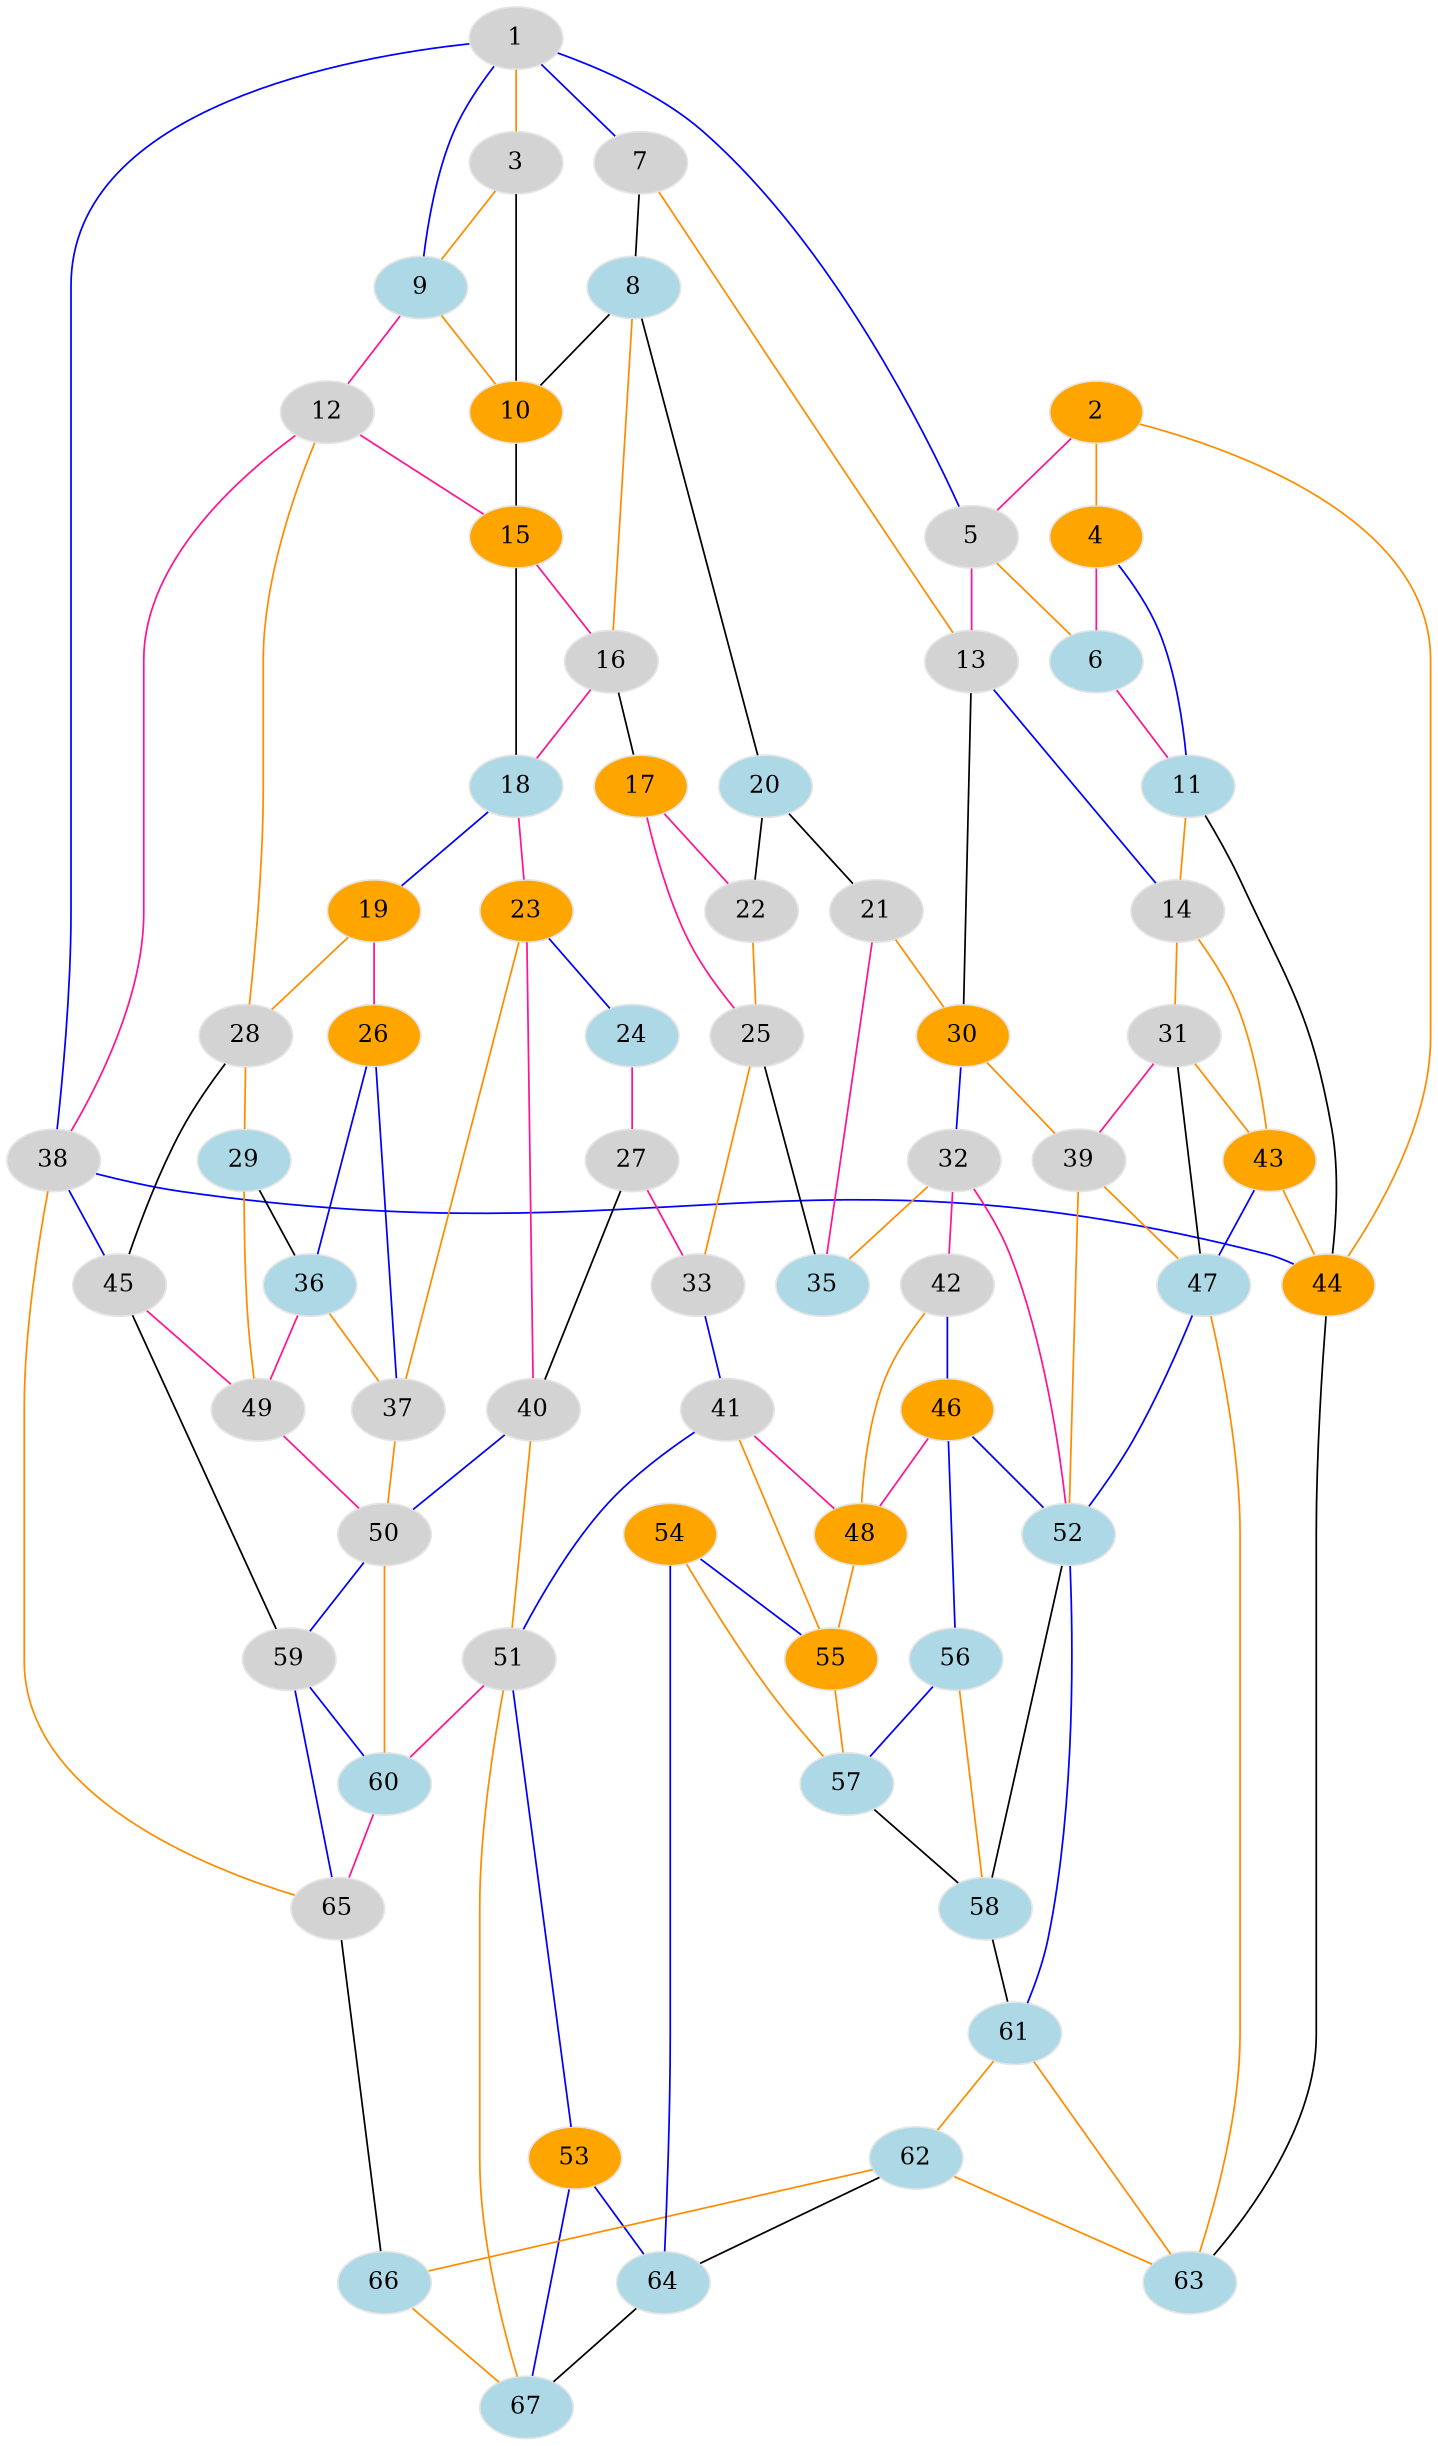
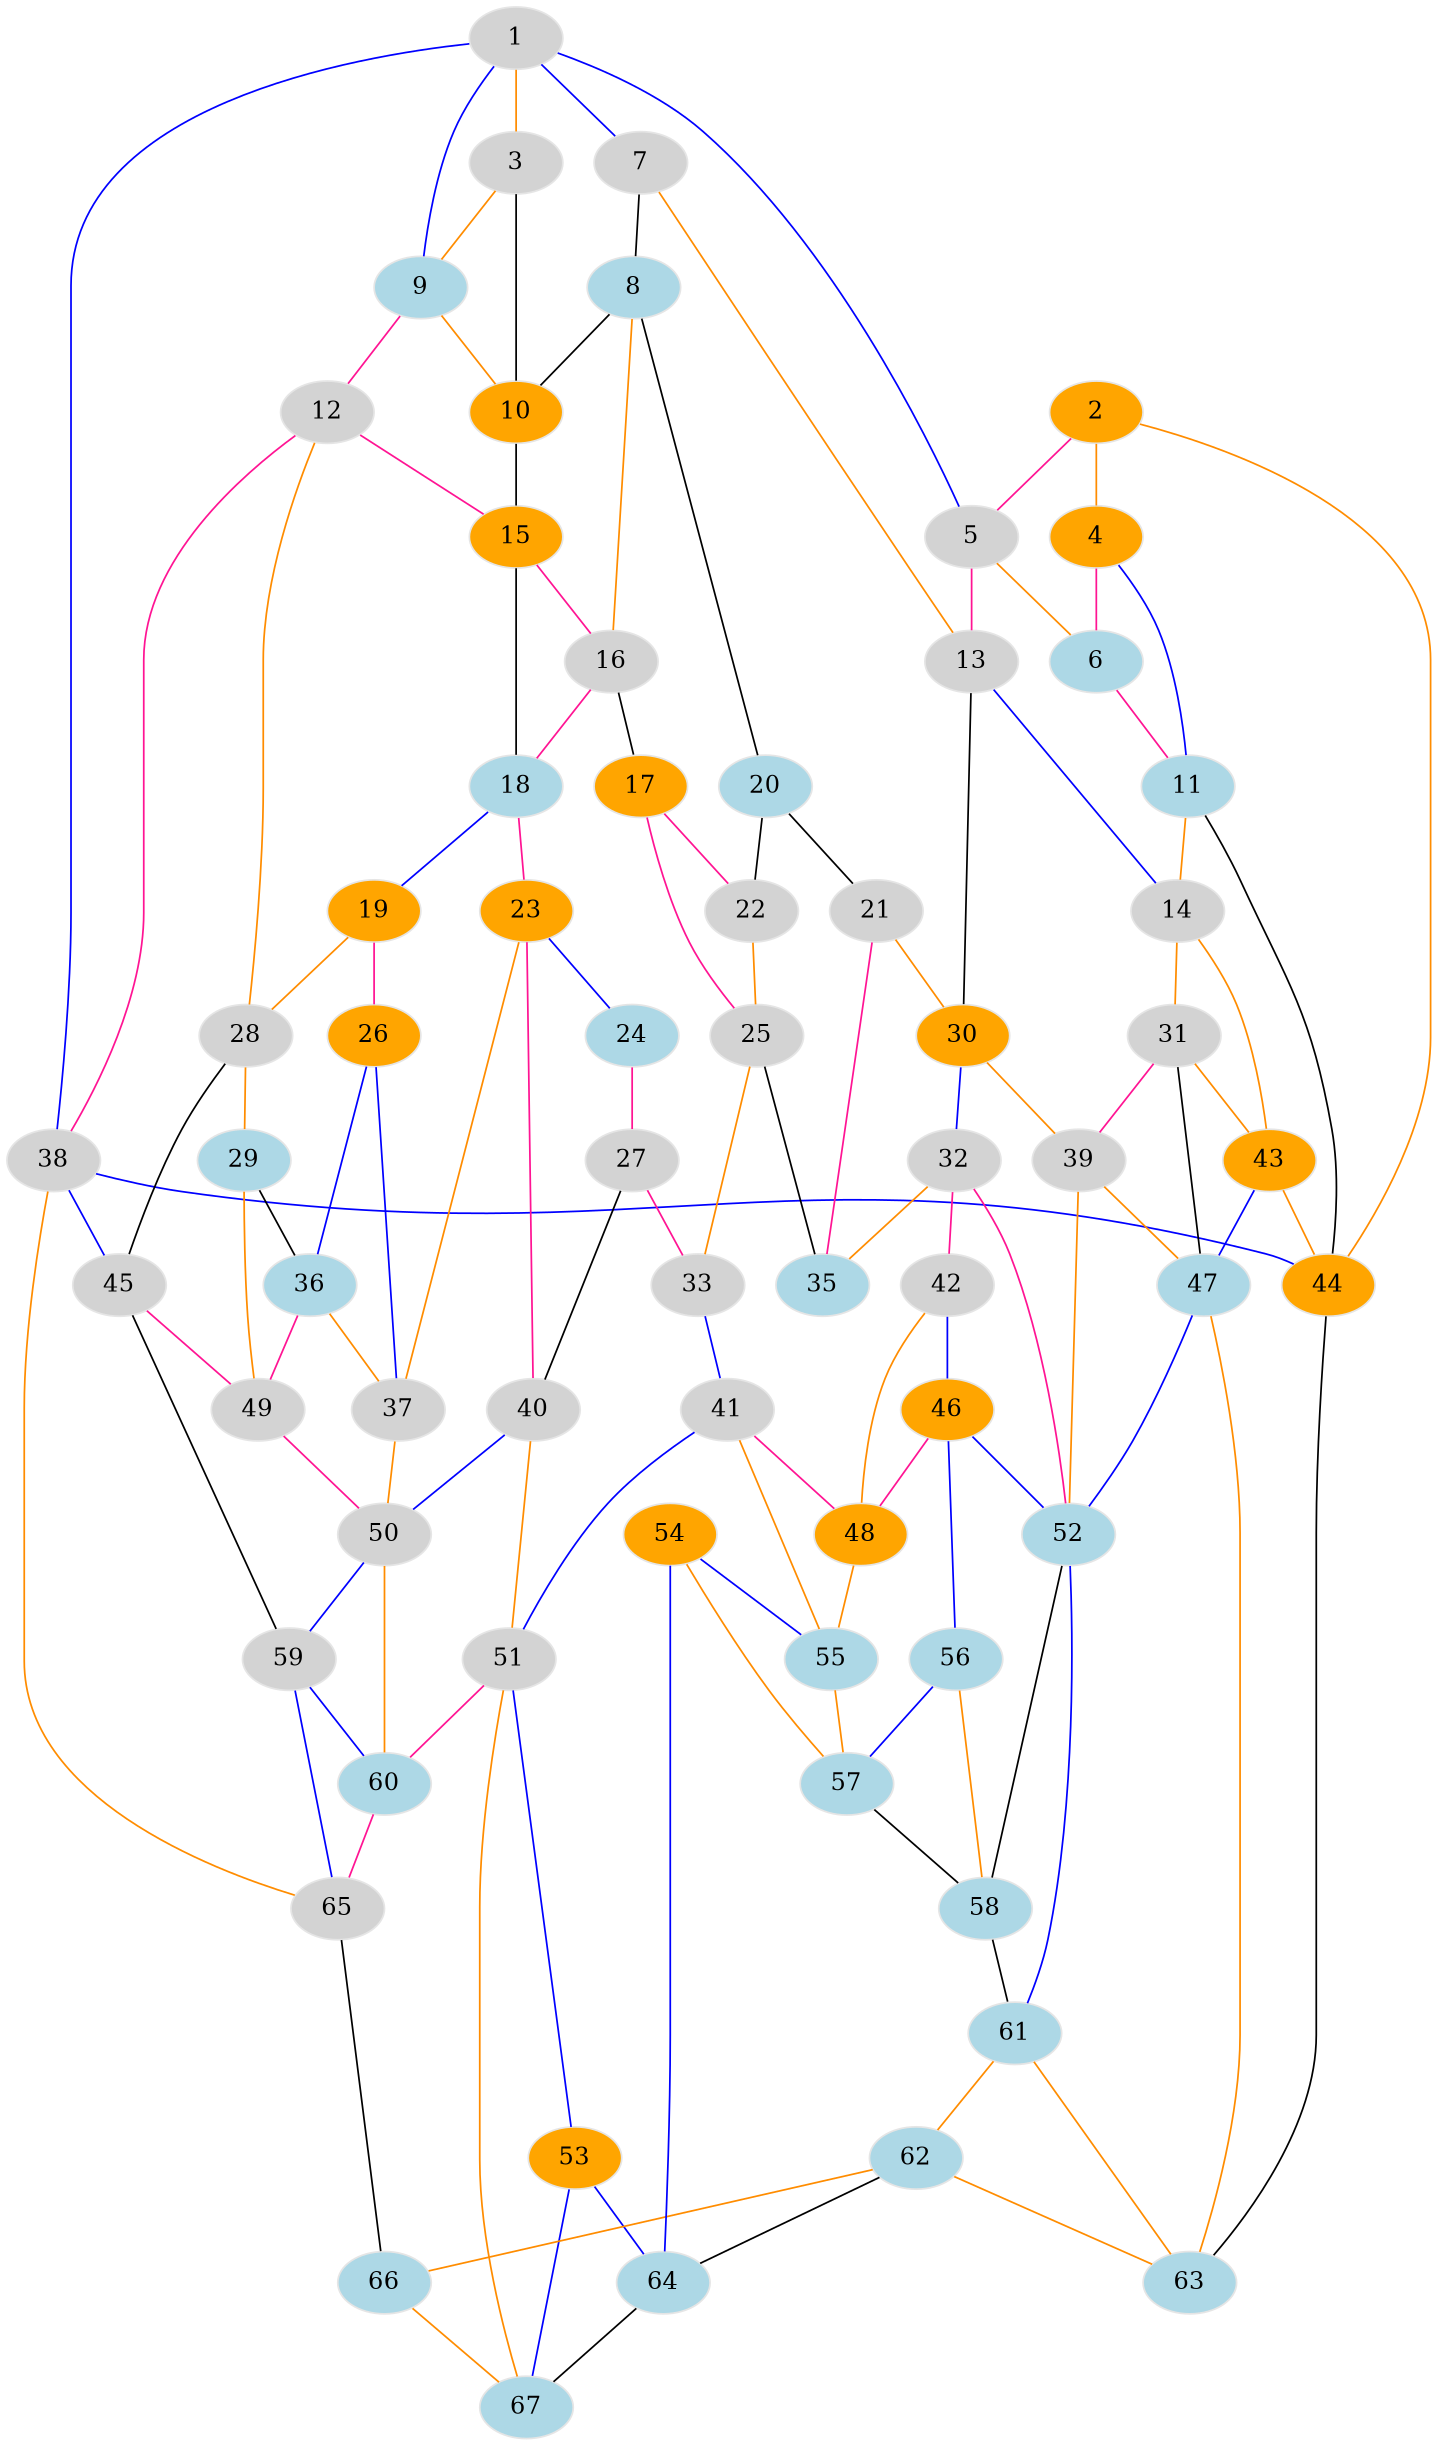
node "55": fillcolor orange -> lightblue
